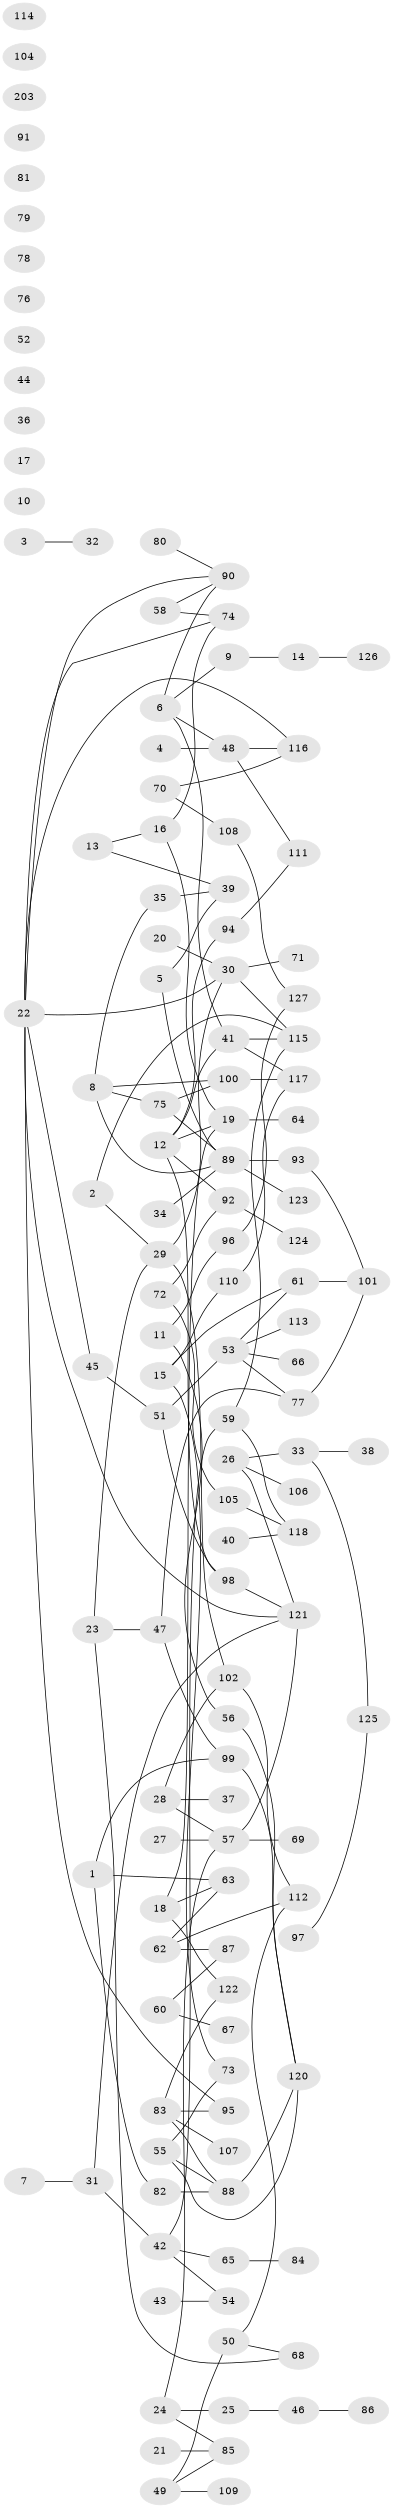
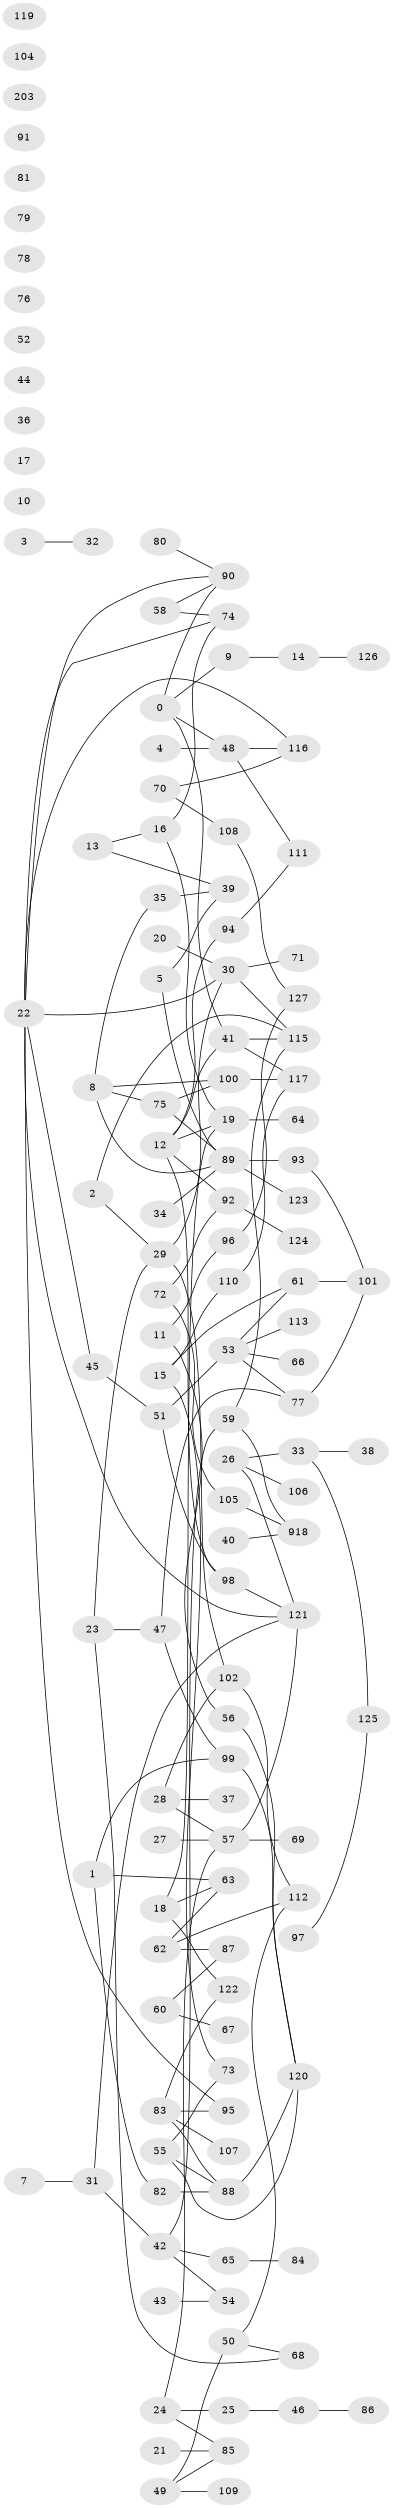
node "114": label "114" -> "119"
node "6": label "6" -> "0"
node "118": label "118" -> "918"
